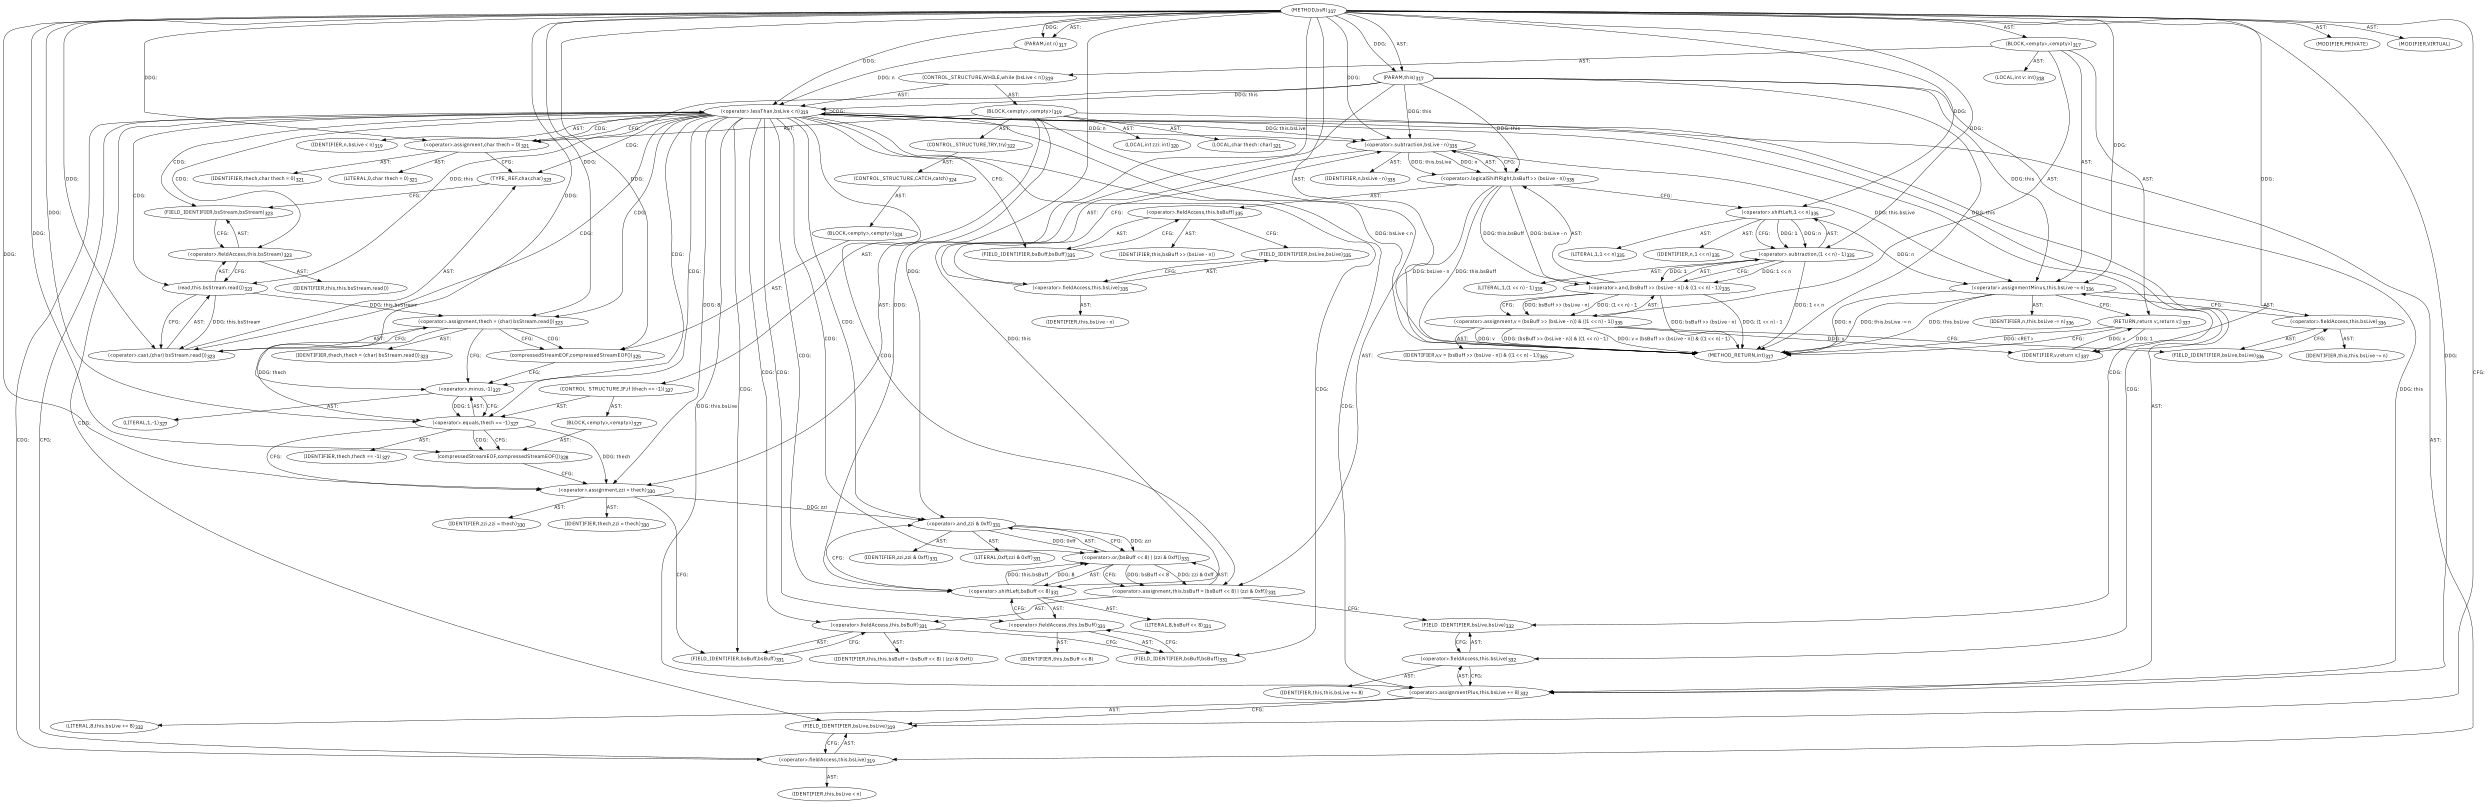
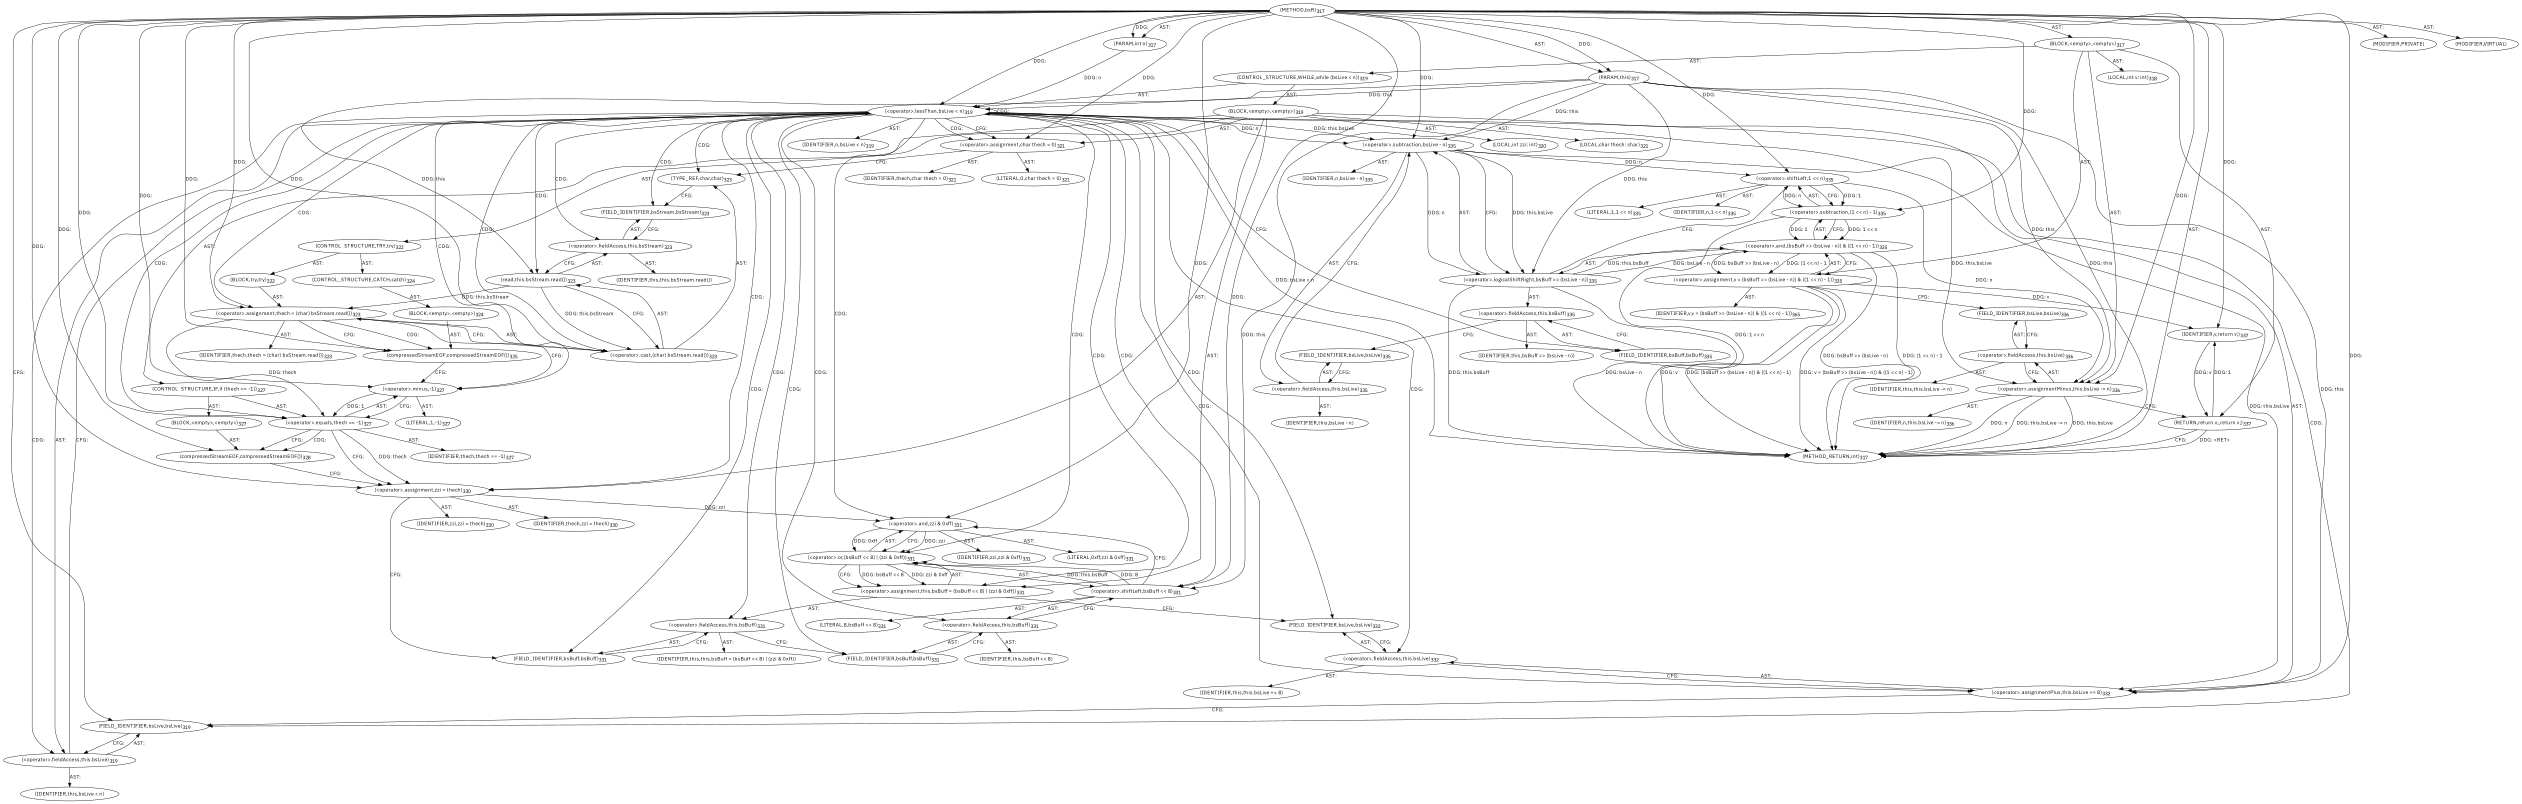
edge "(<operator>.subtraction,bsLive - n)" -> "(<operator>.shiftLeft,1 << n)": added, label "DDG: n"
node "(BLOCK,try,try)": added
node "(LITERAL,1,(1 << n) - 1)": removed
edge "(<operator>.lessThan,bsLive < n)" -> "(<operator>.assignment,zzi = thech)": label "DDG: 8" -> "CDG: "
node "(LITERAL,8,this.bsLive += 8)": removed
